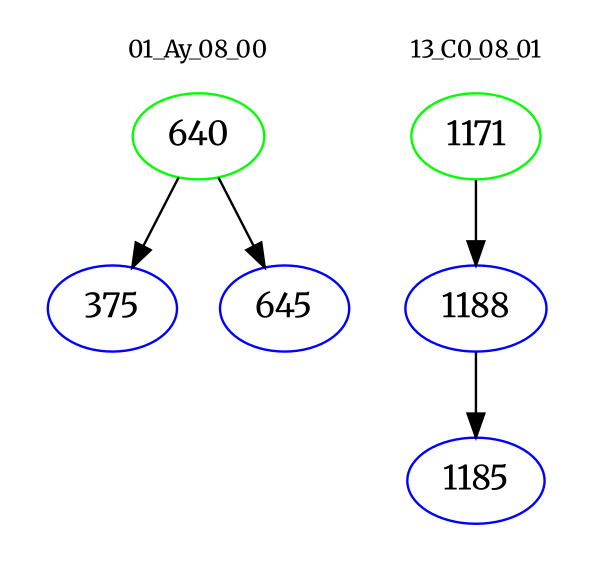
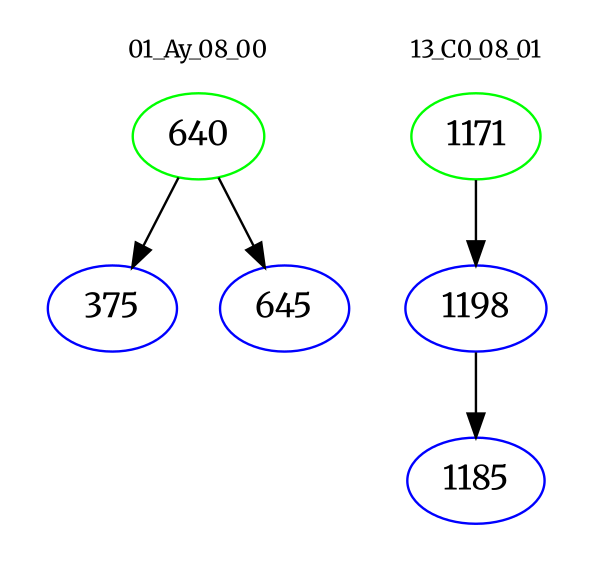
node "1188": label "1188" -> "1198"
